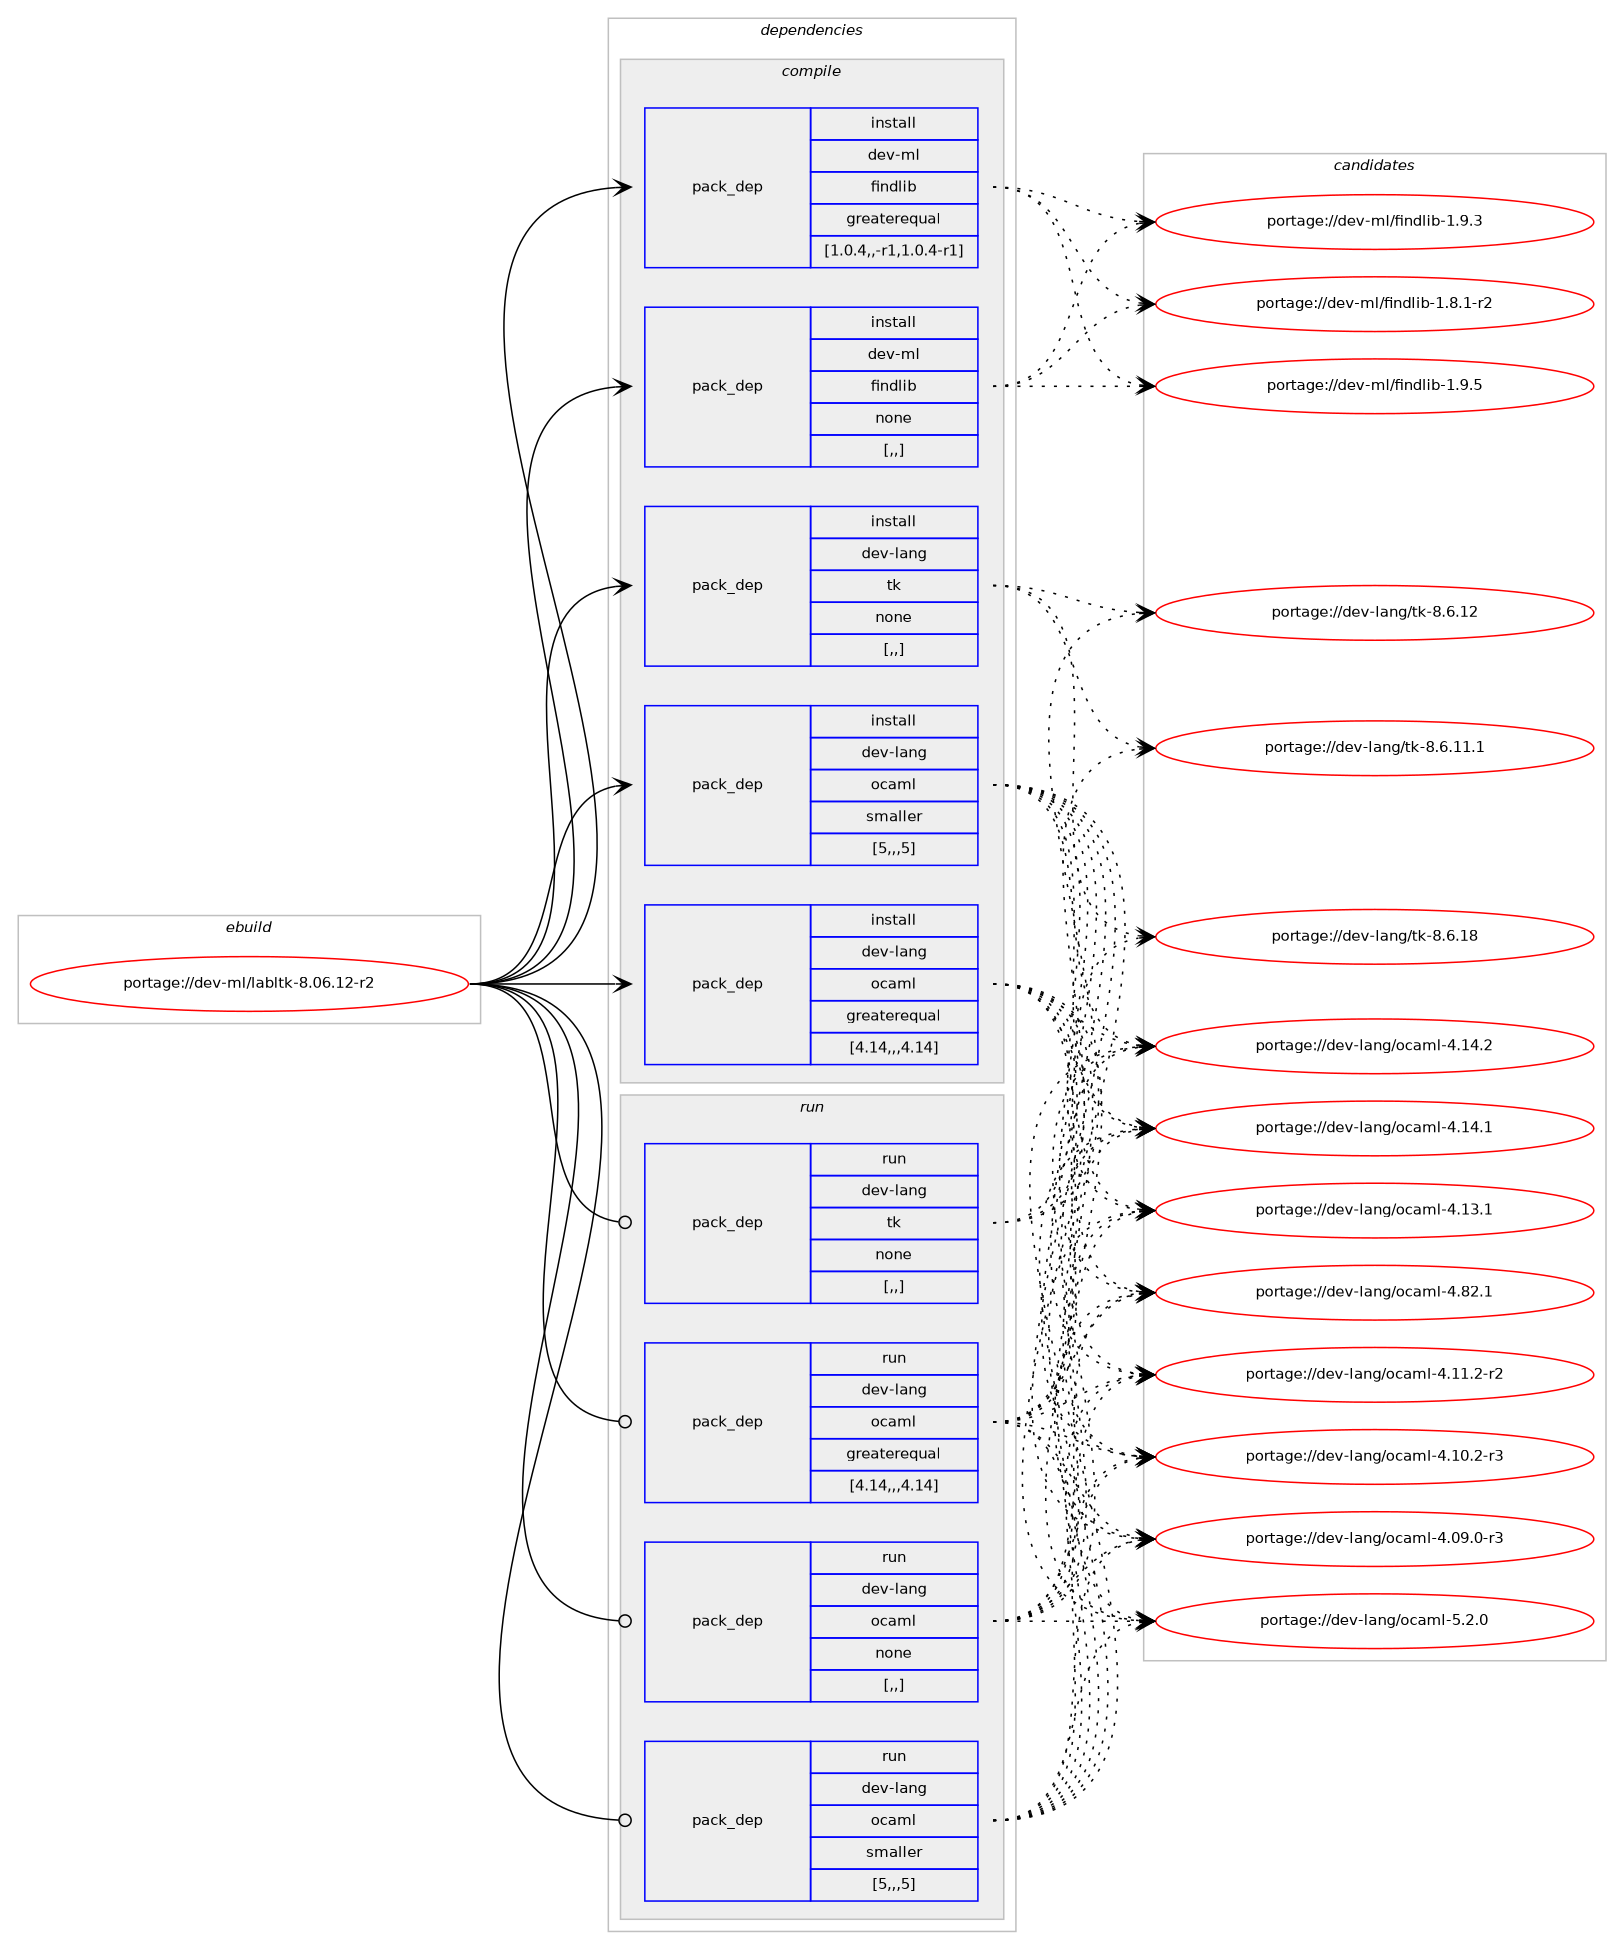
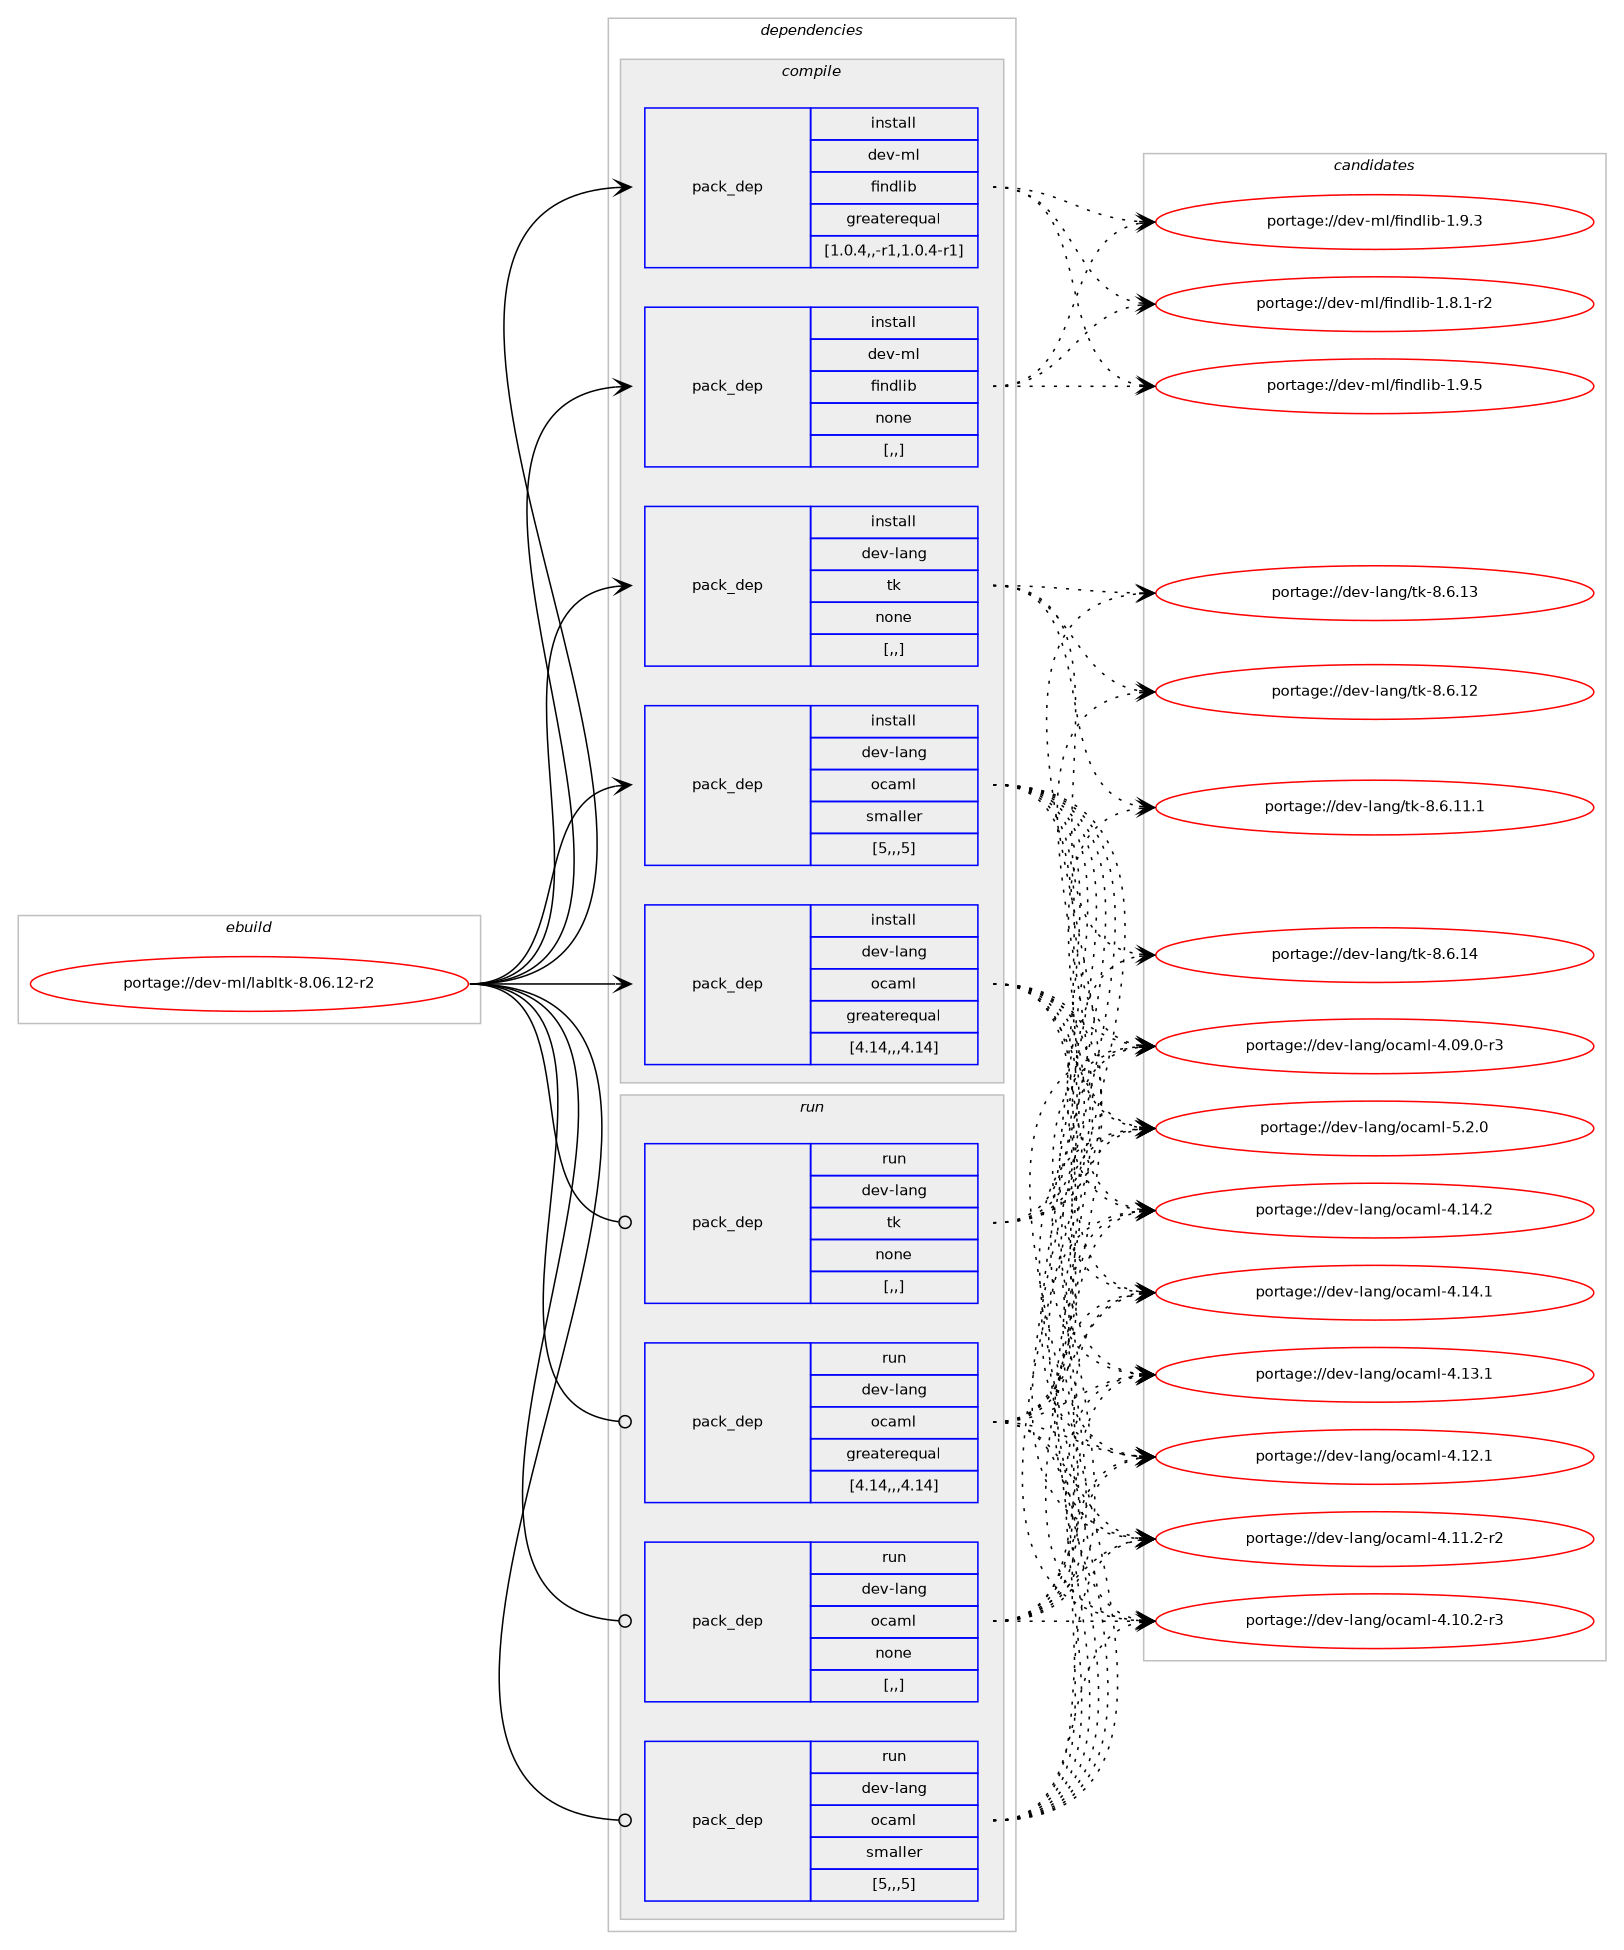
node "portage://dev-lang/tk-8.6.13": added
node "portage://dev-lang/tk-8.6.18": label "portage://dev-lang/tk-8.6.18" -> "portage://dev-lang/tk-8.6.14"
node "portage://dev-lang/ocaml-4.82.1": label "portage://dev-lang/ocaml-4.82.1" -> "portage://dev-lang/ocaml-4.12.1"
